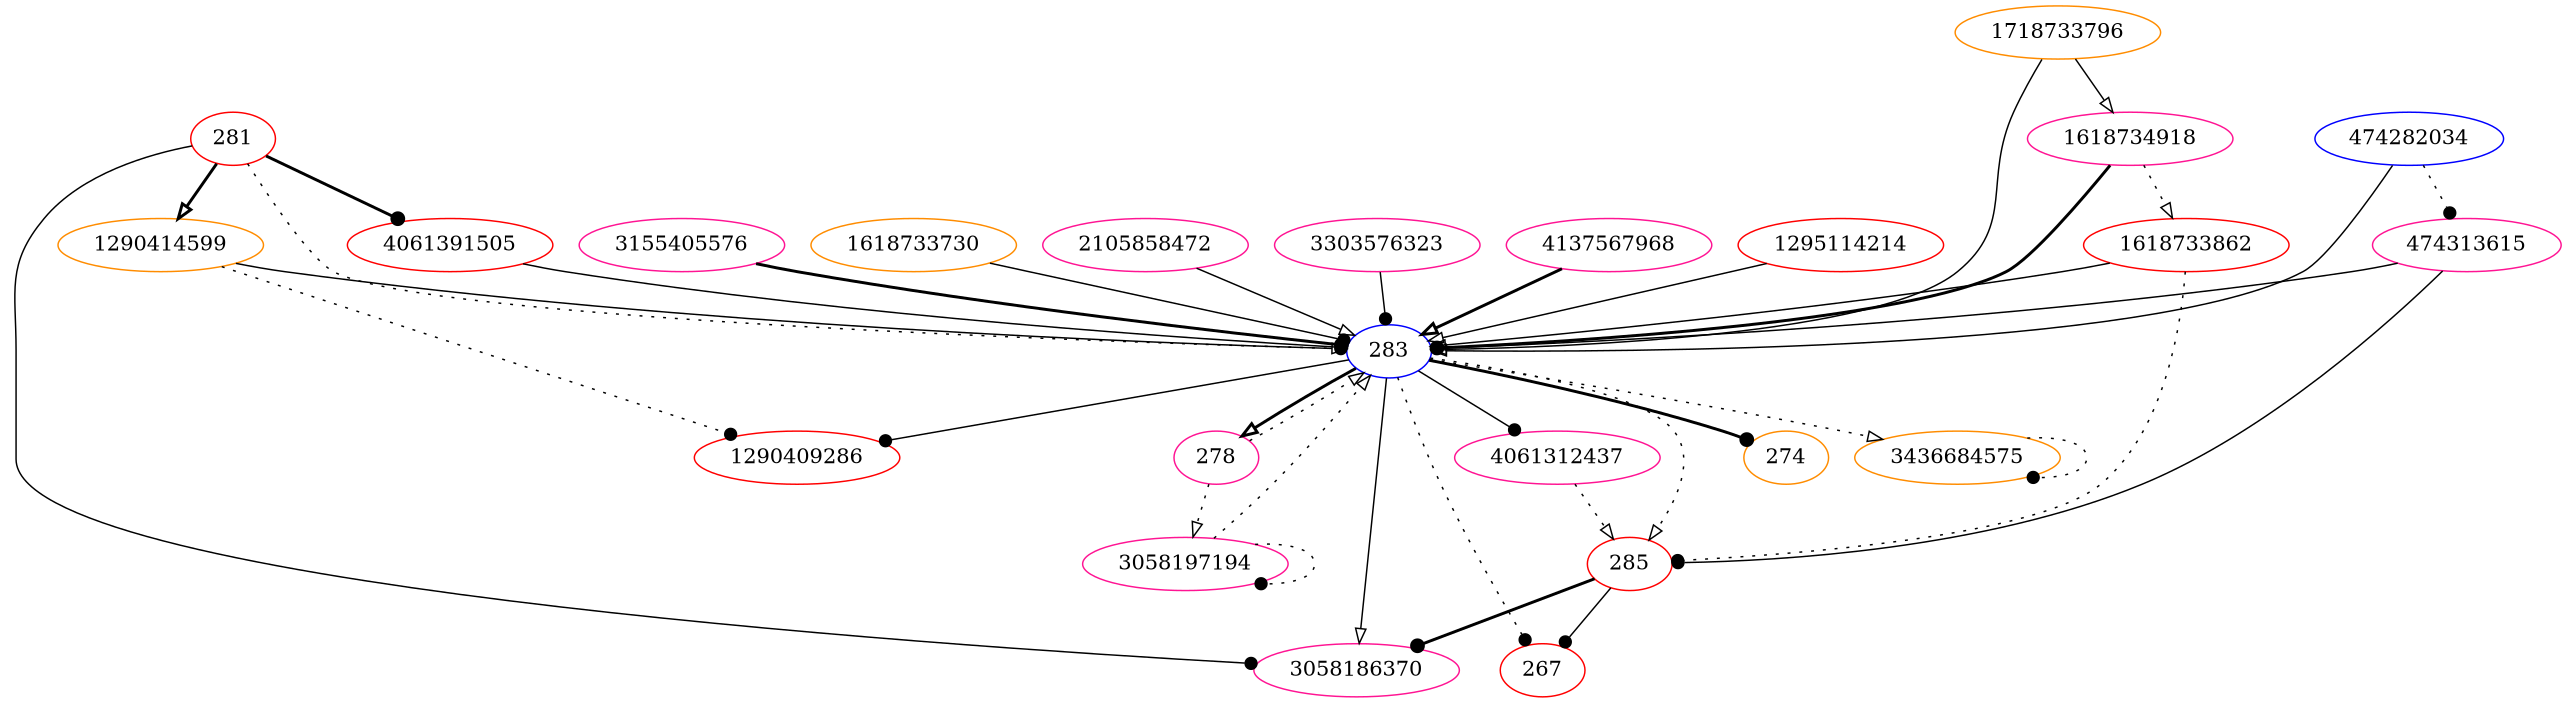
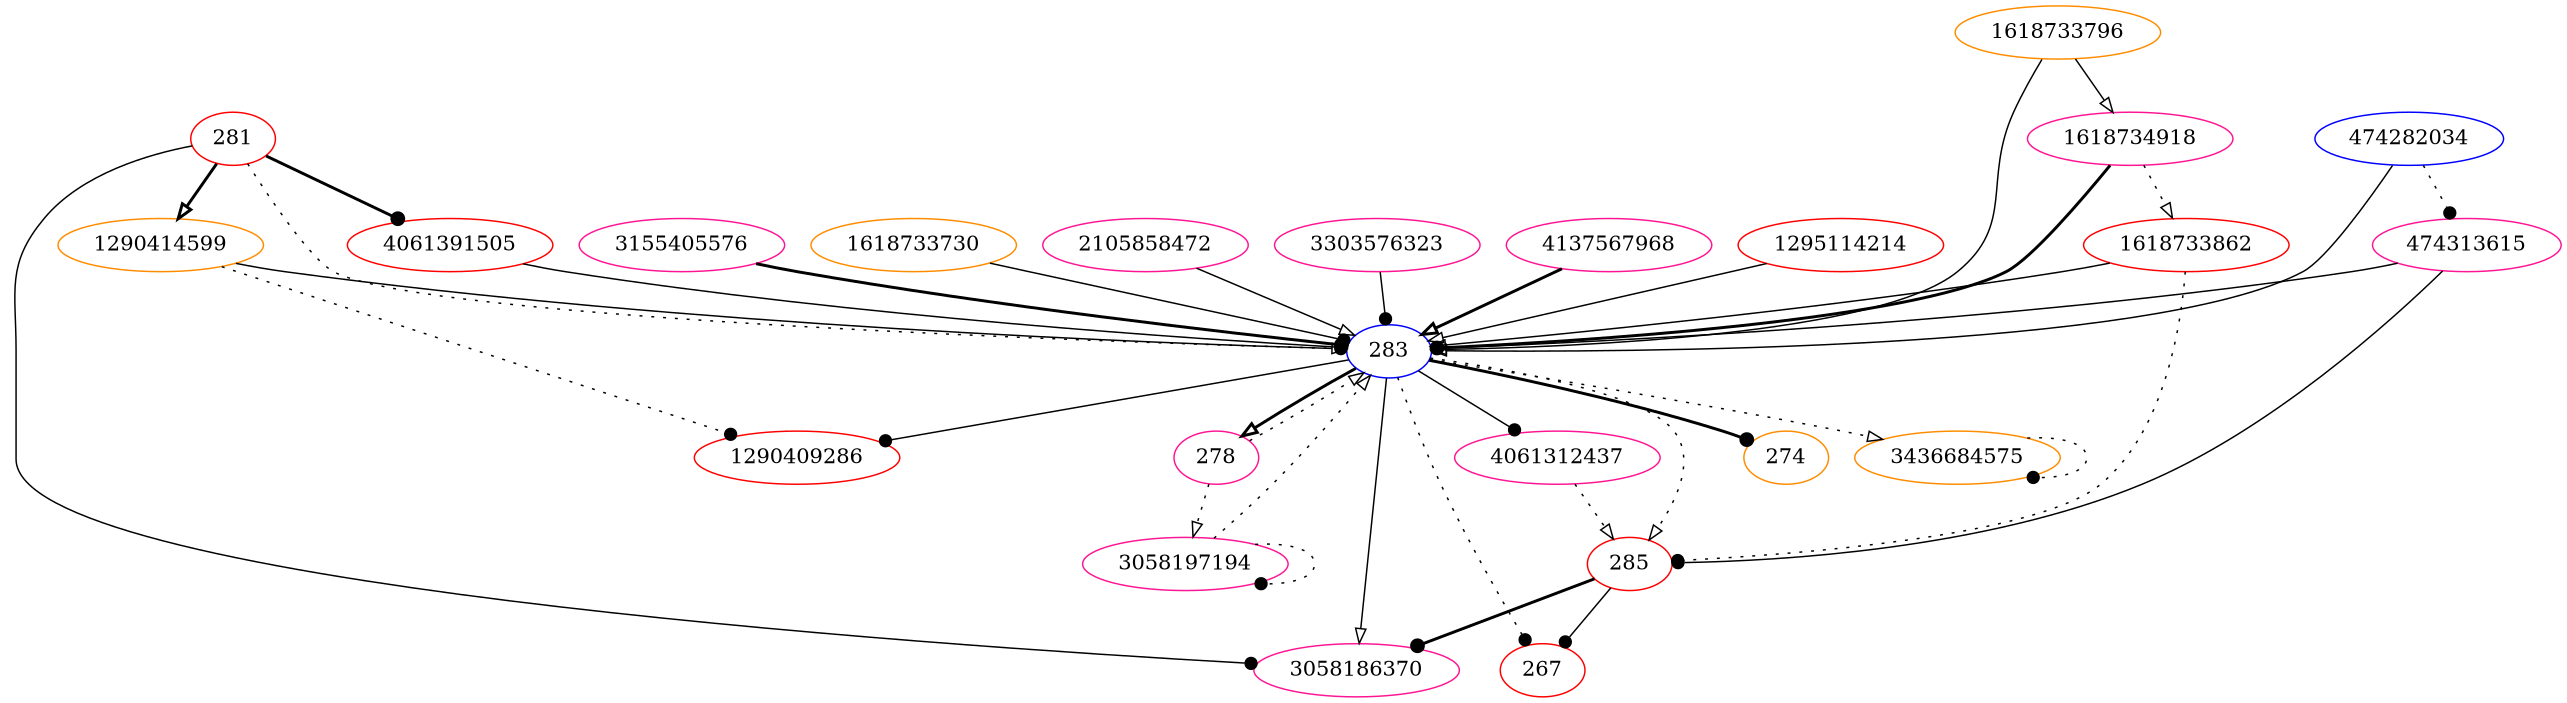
node "1718733796": label "1718733796" -> "1618733796"
